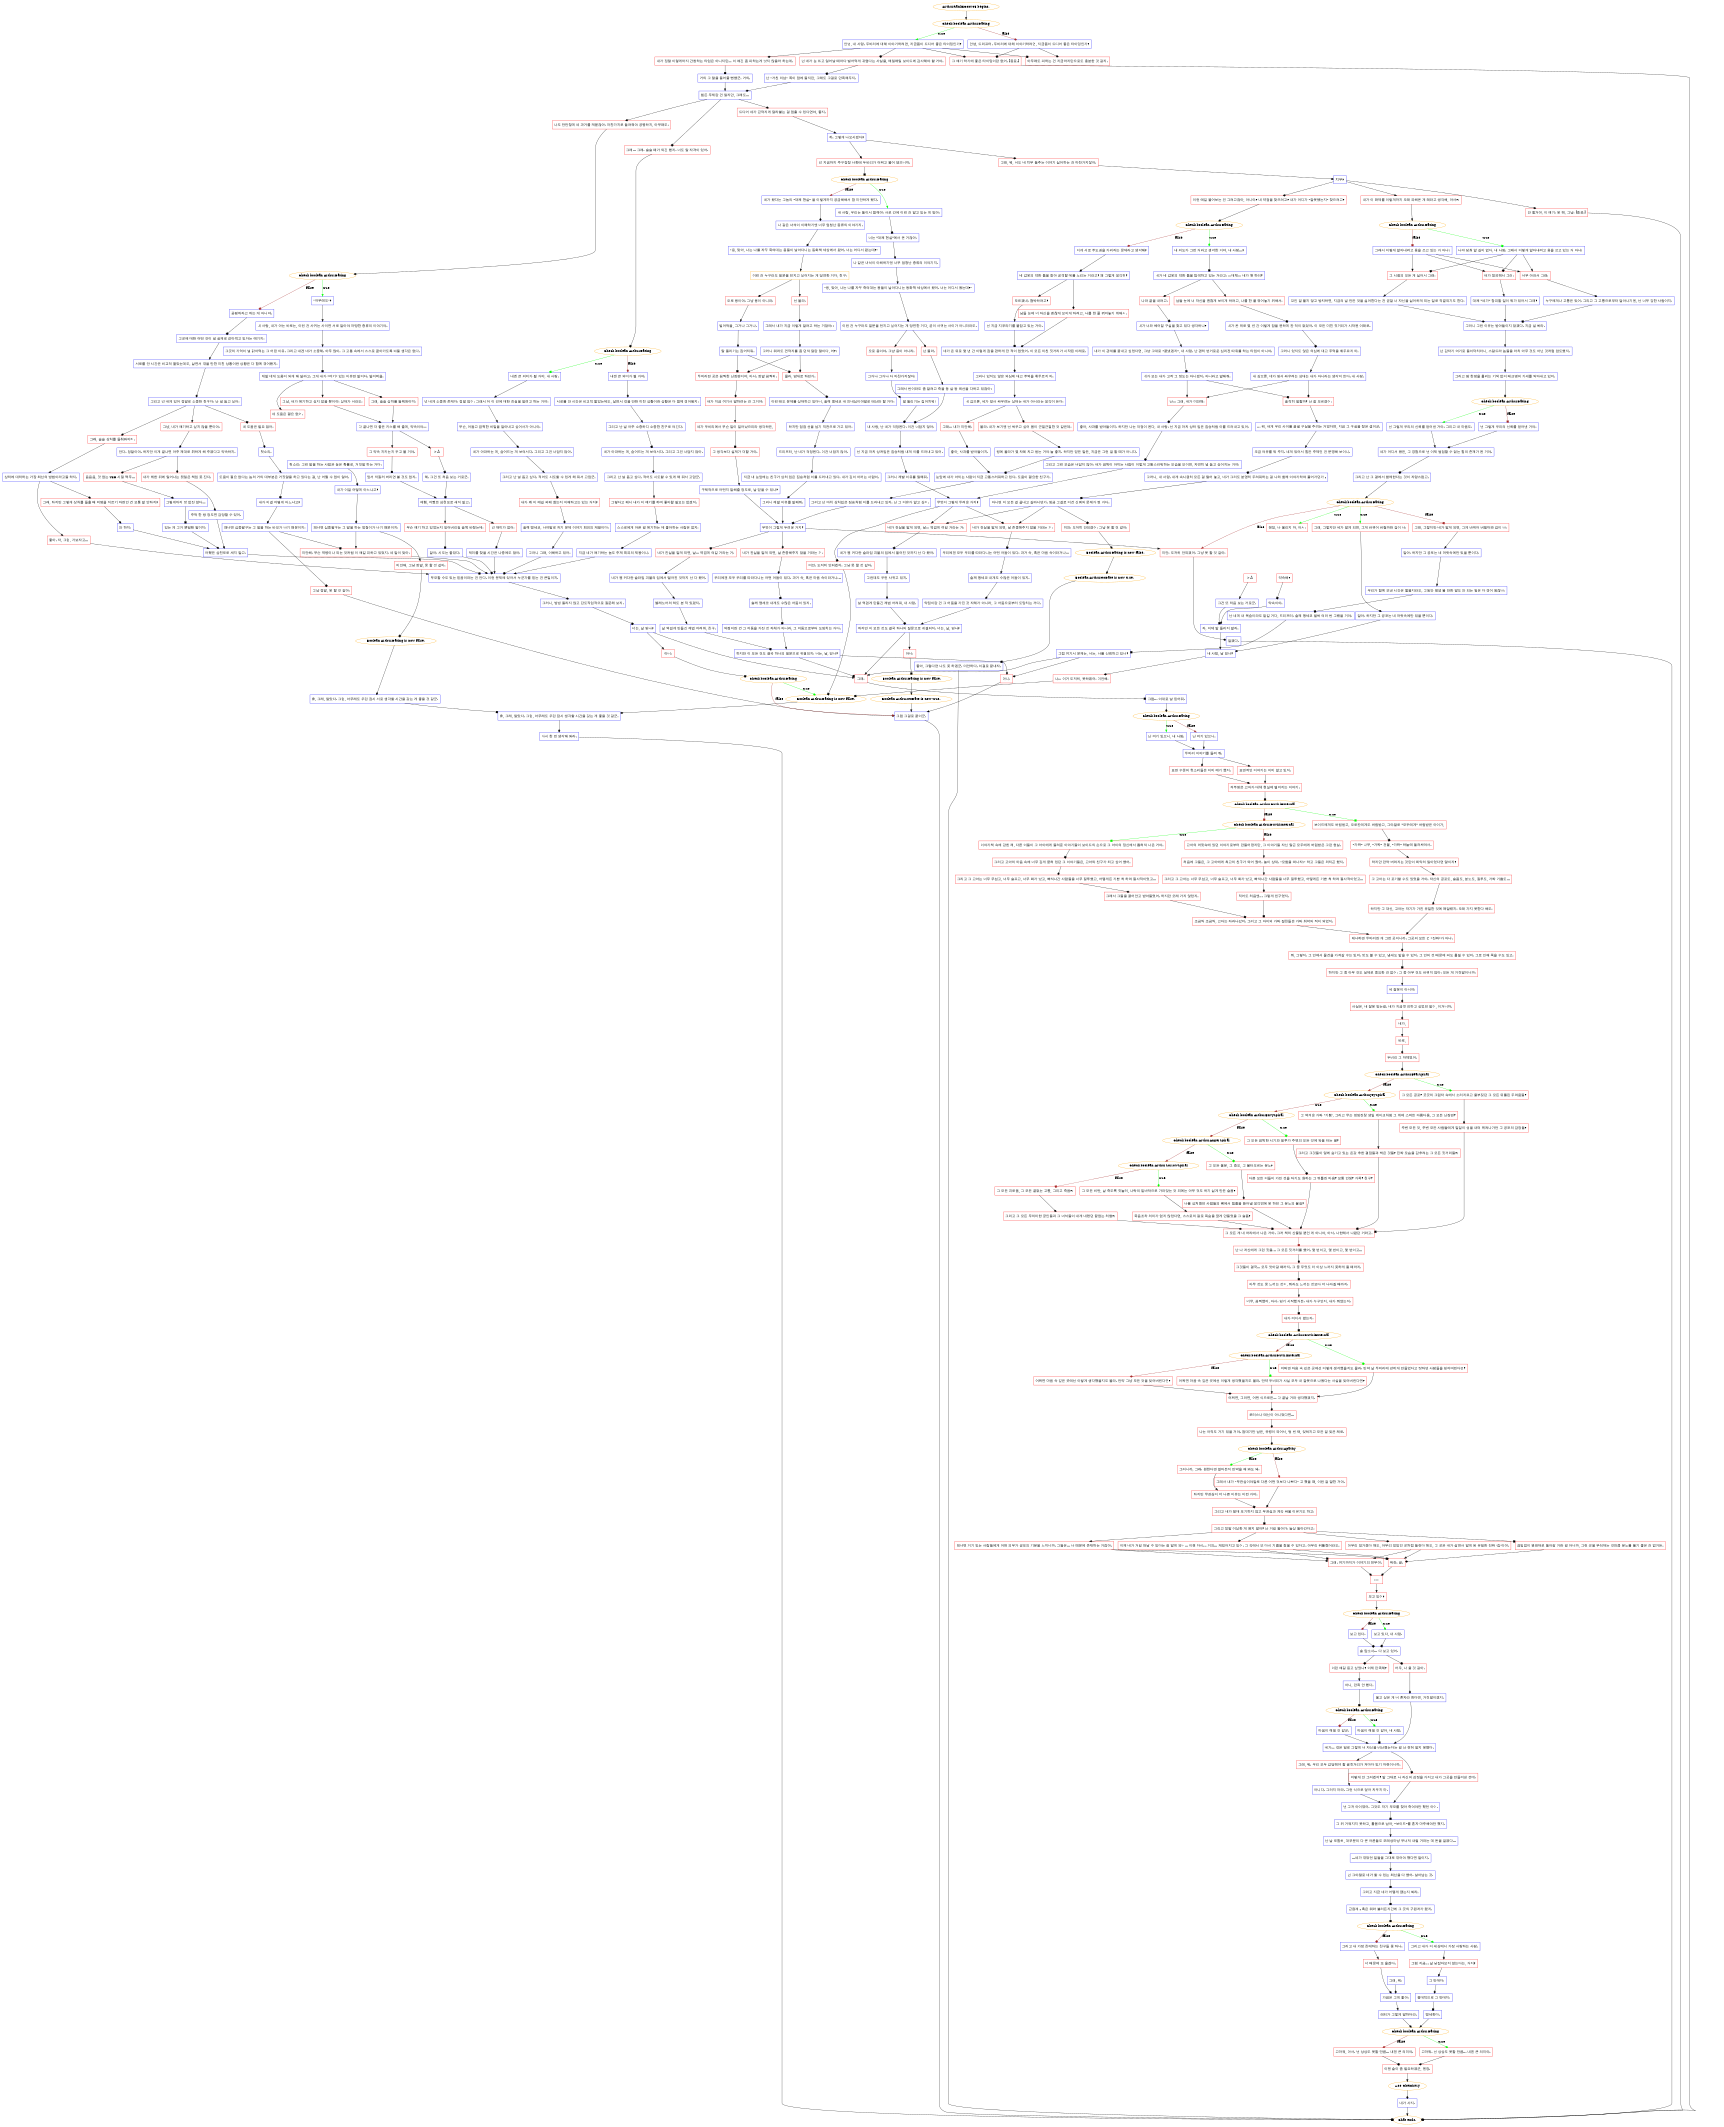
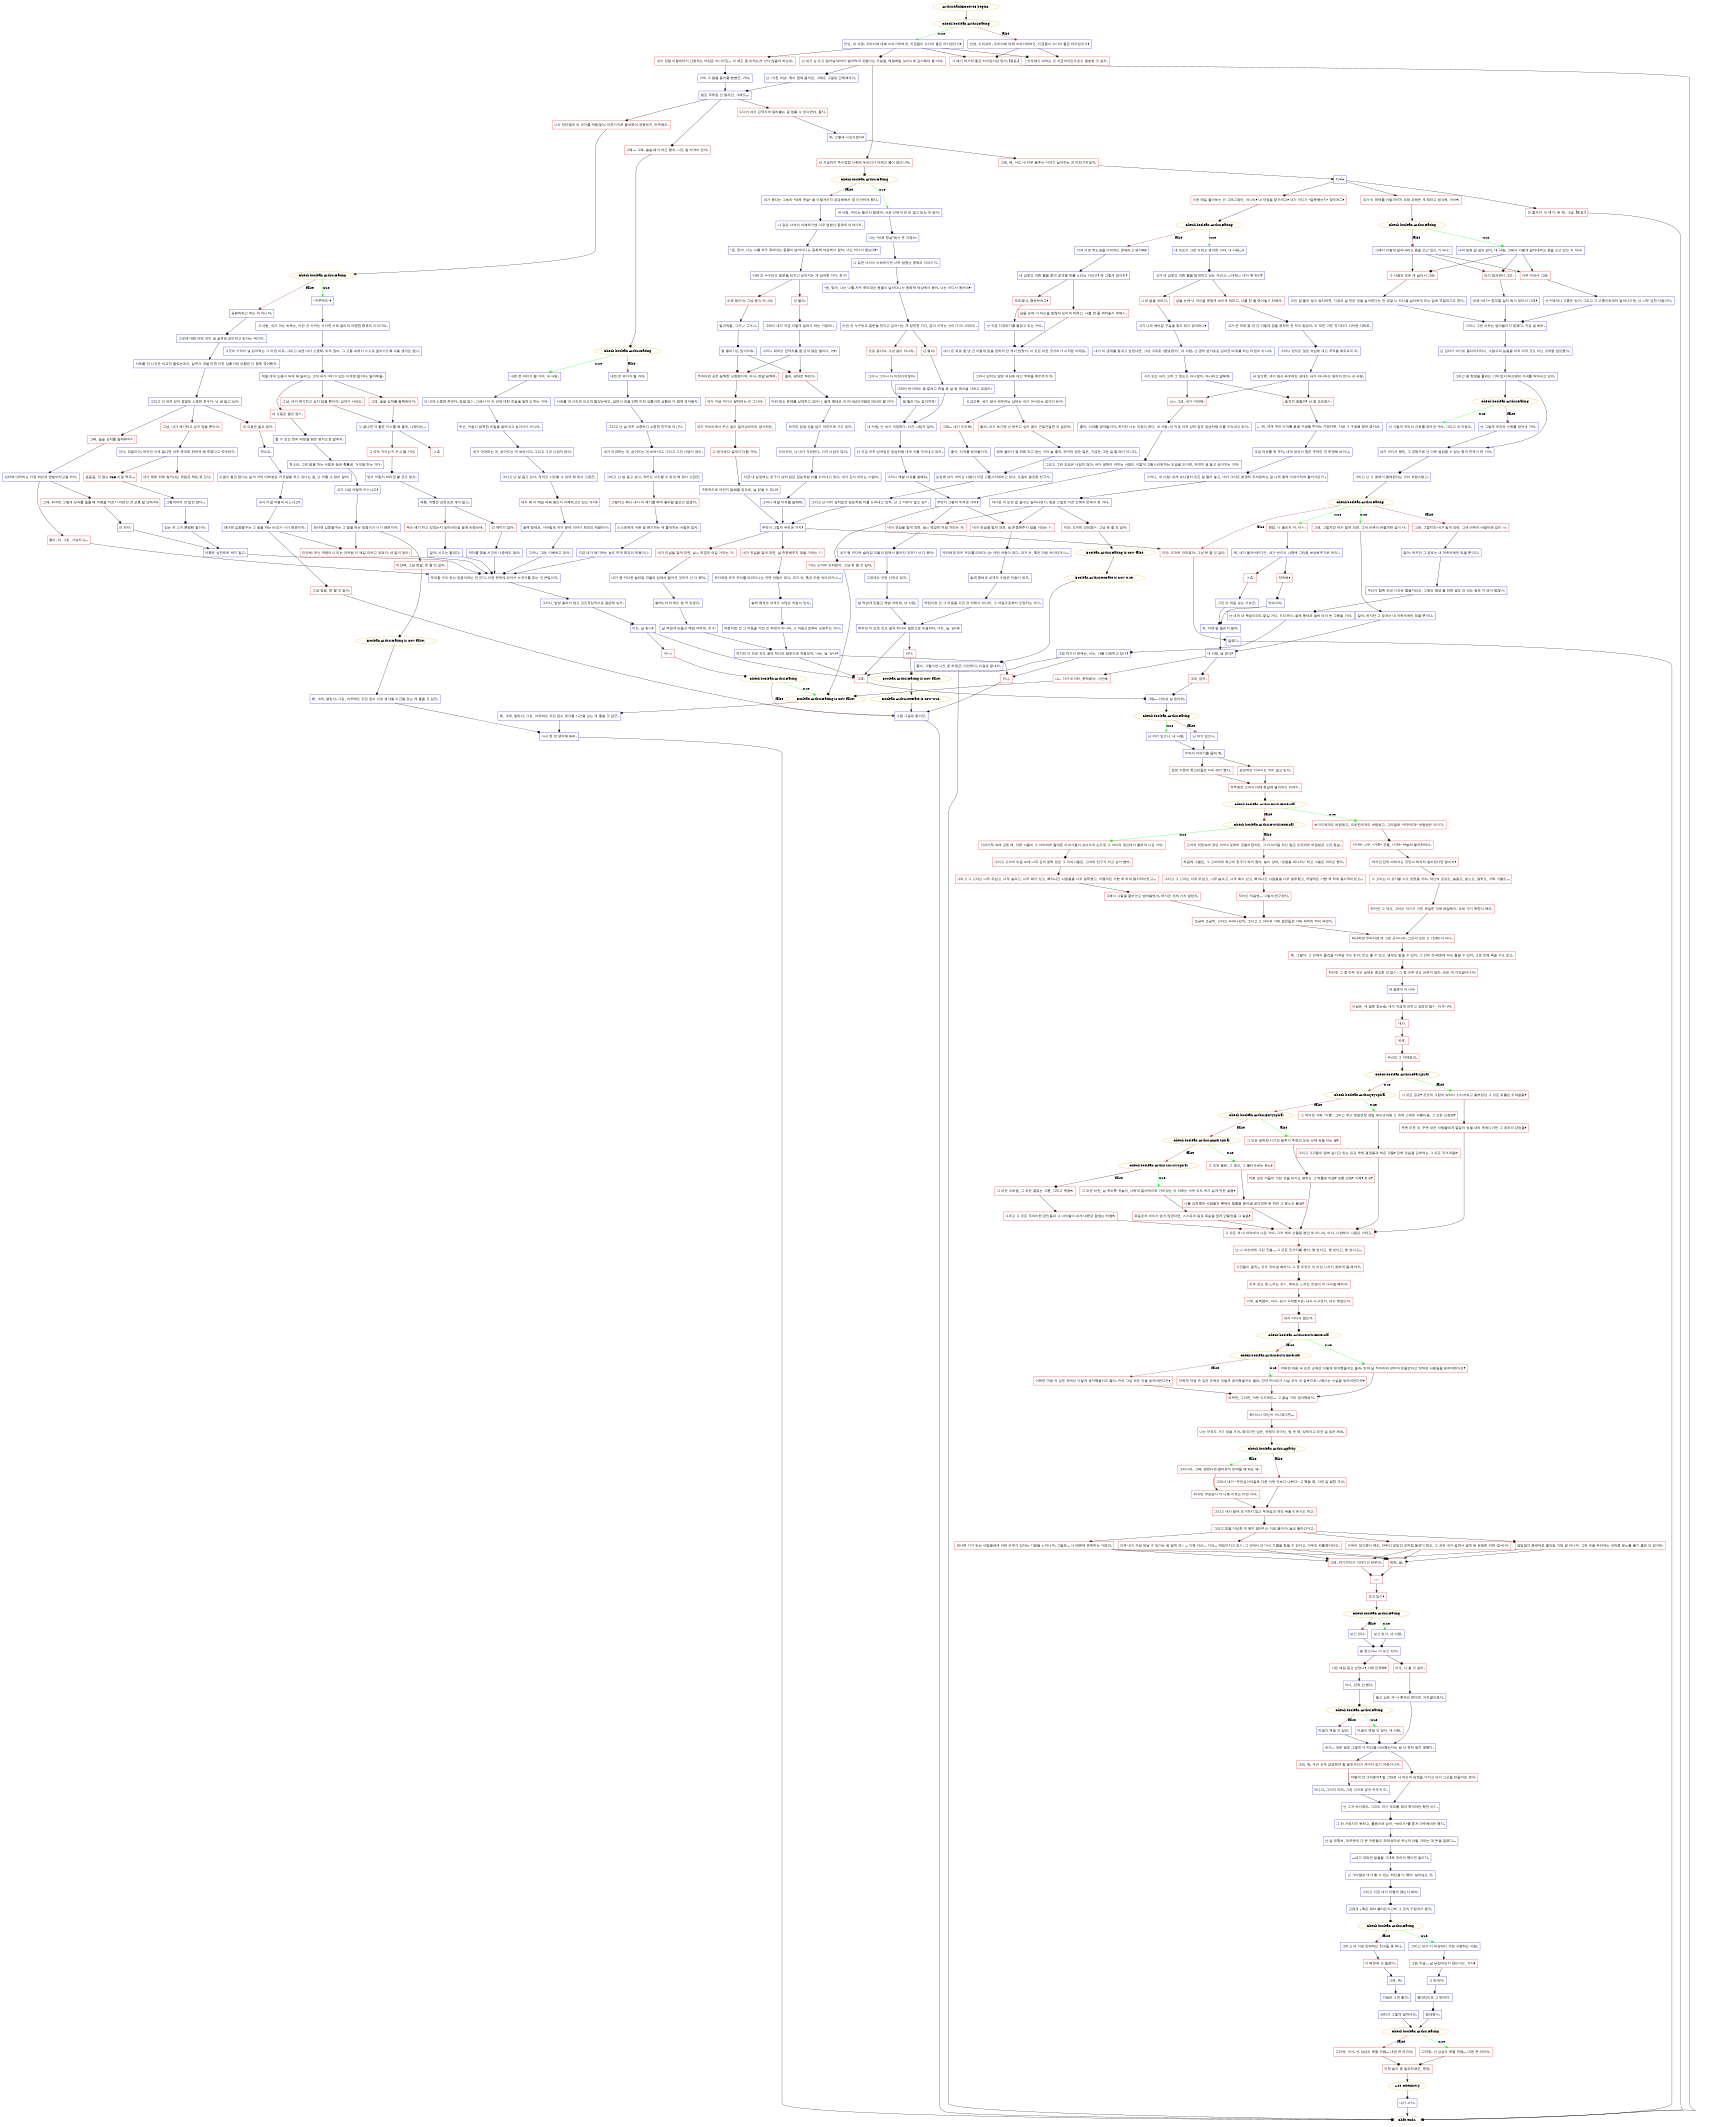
edge "하. 그렇게 나오시겠다?" -> "넌 지금까지 주구장창 나한테 두비리가 어쩌고 물어 댔으니까.": now "넌 네가 눈 뜨고 일어날 때마다 빌어먹게 귀엽다는 사실을, 매일매일 보이드에 감사해야 할 거야." -> "넌 지금까지 주구장창 나한테 두비리가 어쩌고 물어 댔으니까."
node "이런 건 누구라도 질문을 던지고 싶어지는 게 당연한 거다, 친구.": color orange -> blue
edge "빌어먹을, 그거나 그거나." -> "말 돌리기는 집어치워.": arrowhead diamond -> box
node "다 끝나면 더 좋은 키스를 해 줄게, 약속이야...": label "다 끝나면 더 좋은 키스를 해 줄게, 약속이야..." -> "다 끝나면 더 좋은 키스를 해 줄게, 나왔다는..."
edge "넌 그렇게 우리의 신뢰를 얻어낸 거야. 그리고 내 마음도." -> "네가 어디서 왔든, 그 경험으로 넌 이제 범접할 수 없는 힘의 존재가 된 거야.": now "그리고 땀 한방울 흘리는 기색 없이 테크병의 기세를 막아내고 있어." -> "네가 어디서 왔든, 그 경험으로 넌 이제 범접할 수 없는 힘의 존재가 된 거야."
node "할 수 있는 한의 애정을 담은 방식으로 말하지.": added
node "헤. 그건 또 처음 보는 거로군.": removed
node "주먹 한 방 정도면 감당할 수 있어.": removed
node "뭐, 네가 울어버린다면, 내가 반드시 나중에 그만큼 보상해주기로 하지...": added
node "그래, 믿어.": added
edge "휴, 그래, 알았다. 그럼, 아무래도 우린 잠시 서로 생각할 시간을 갖는 게 좋을 것 같군." -> "휴, 그래, 알았다. 그럼, 아무래도 우린 잠시 생각할 시간을 갖는 게 좋을 것 같군.": now "휴, 그래, 알았다. 그럼, 아무래도 우린 잠시 서로 생각할 시간을 갖는 게 좋을 것 같군." -> "다시 한 번 생각해 봐라."
edge "Check boolean ArthurFearSpiral" -> "Check boolean ArthurJoySpiral": label "false" -> "true"
edge "Check boolean ArthurFearSpiral" -> "그 모든 공포? 곳곳의 그림자 속에서 소리지르고 울부짖던 그 모든 뒤틀린 두려움들?": label "true" -> "false"
edge "Check boolean ArthurJoySpiral" -> "Check boolean ArthurEnvySpiral": label "true" -> "false"
edge "Check boolean ArthurEnvySpiral" -> "그 모든 끔찍한 시기와 질투가 주변의 모든 것에 독을 타는 꼴?": label "true" -> "false"
edge "Check boolean ArthurSorrowSpiral" -> "그 모든 괴로움, 그 모든 끝없는 고통, 그리고 죽음?!": color brown -> black
node "왜냐면 거기 있는 사람들에게 어떤 의무가 공포의 기분을 느끼니까. 그들은... 나 때문에 존재하는 거잖아.": label "왜냐면 거기 있는 사람들에게 어떤 의무가 공포의 기분을 느끼니까. 그들은... 나 때문에 존재하는 거잖아." -> "왜냐면 거기 있는 사람들에게 어떤 의무가 있다는 기분을 느끼니까. 그들은... 나 때문에 존재하는 거잖아."
edge "끊임없이 원래대로 돌아갈 거란 걸 아니까, 그런 곳을 부숴대는 것만큼 분노를 풀기 좋은 건 없거든." -> "그래. 여기까지가 이야기의 전부야.": added
node "마음이 깨질 것 같아, 내 사랑.": color blue -> red
edge "너 때문에 또 울겠다." -> "가끔은 그게 좋아.": now "너 때문에 또 울겠다." -> "그래, 뭐."
edge "가끔은 그게 좋아." -> "레티가 그렇게 말하더라.": removed
